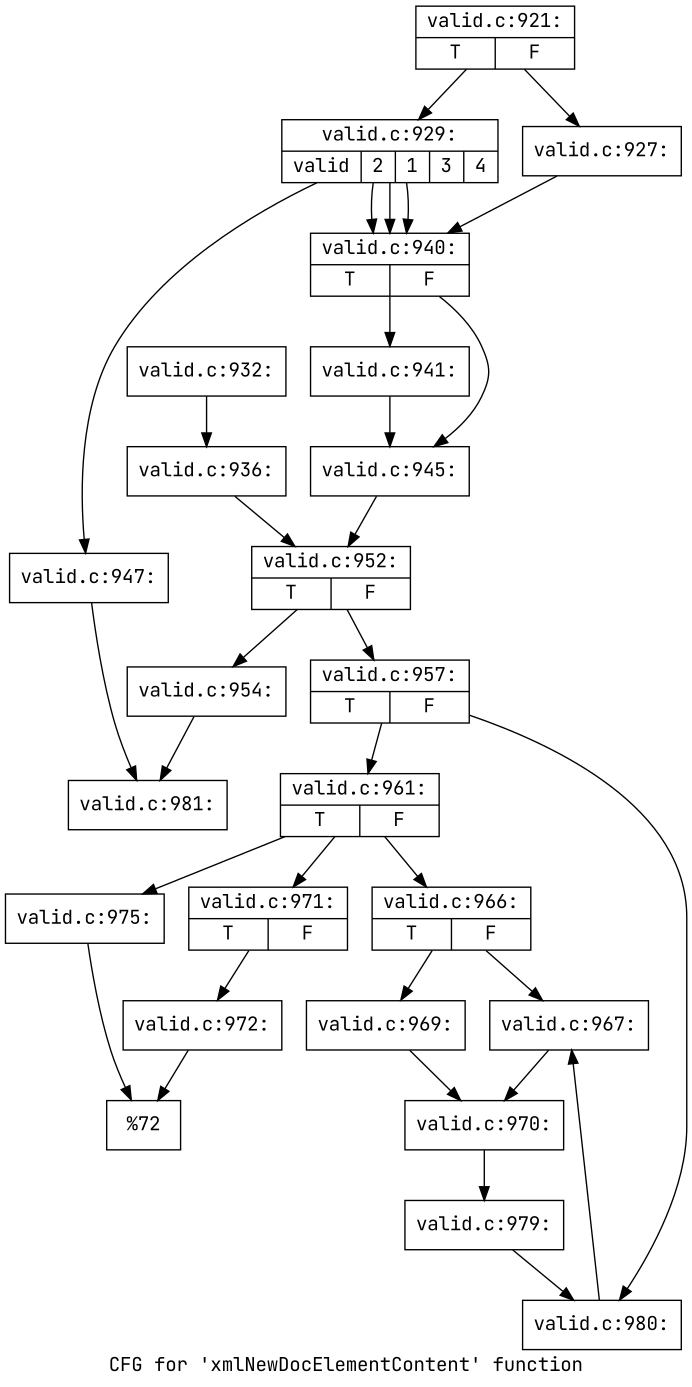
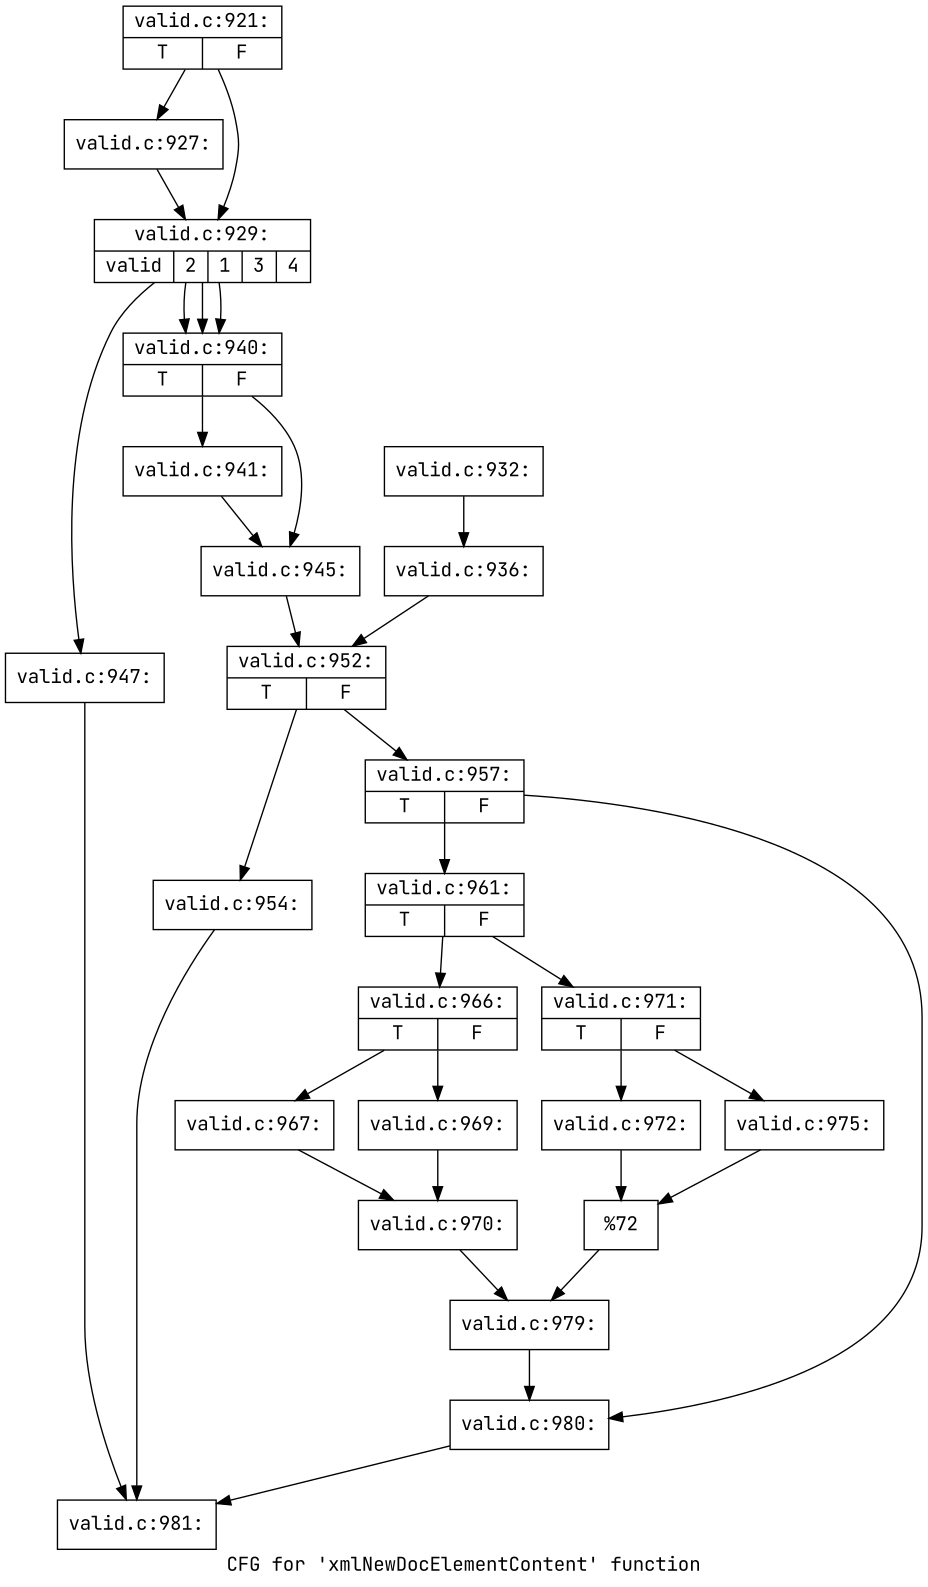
edge "valid.c:927:" -> "valid.c:940:": now "valid.c:927:" -> "valid.c:929:"
edge "valid.c:961:" -> "valid.c:975:": now "valid.c:971:" -> "valid.c:975:"
edge "valid.c:980:" -> "valid.c:967:": now "valid.c:980:" -> "valid.c:981:"
edge "%72" -> "valid.c:979:": added
